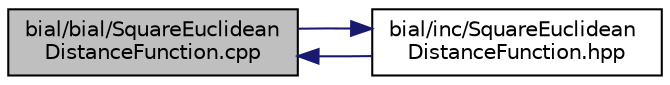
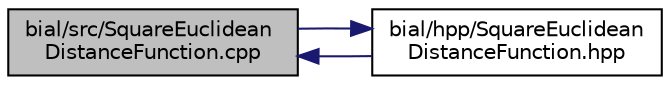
node "bial/bial/SquareEuclidean DistanceFunction.cpp": label "bial/bial/SquareEuclidean DistanceFunction.cpp" -> "bial/src/SquareEuclidean DistanceFunction.cpp"
node "bial/inc/SquareEuclidean DistanceFunction.hpp": label "bial/inc/SquareEuclidean DistanceFunction.hpp" -> "bial/hpp/SquareEuclidean DistanceFunction.hpp"
